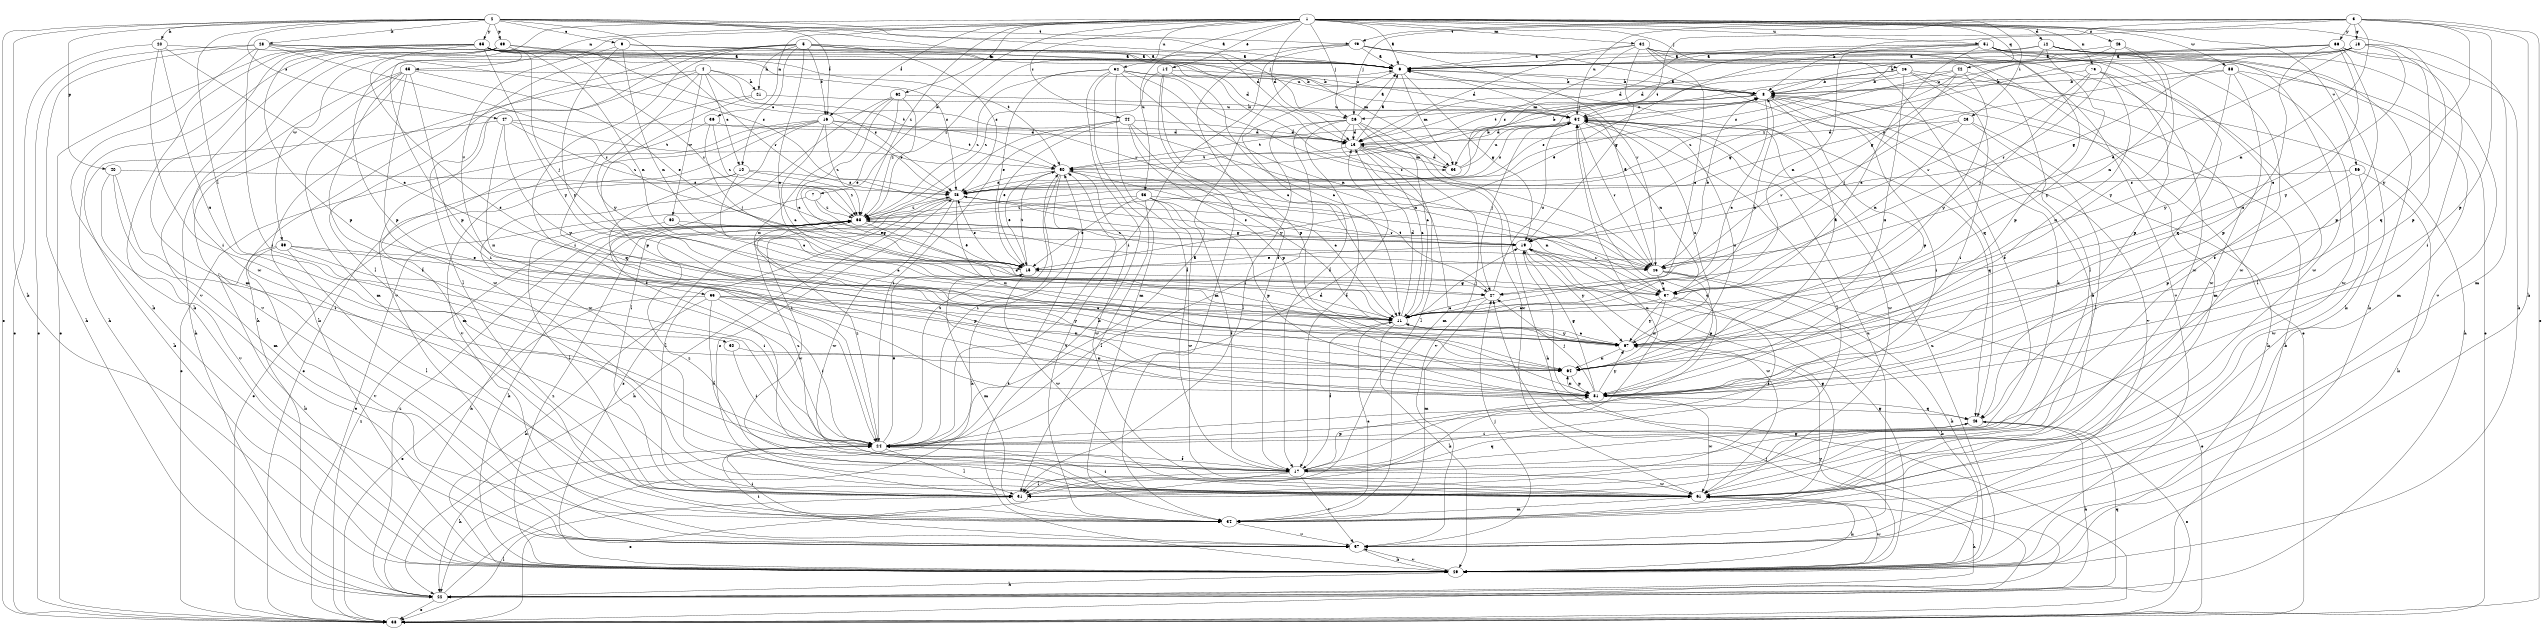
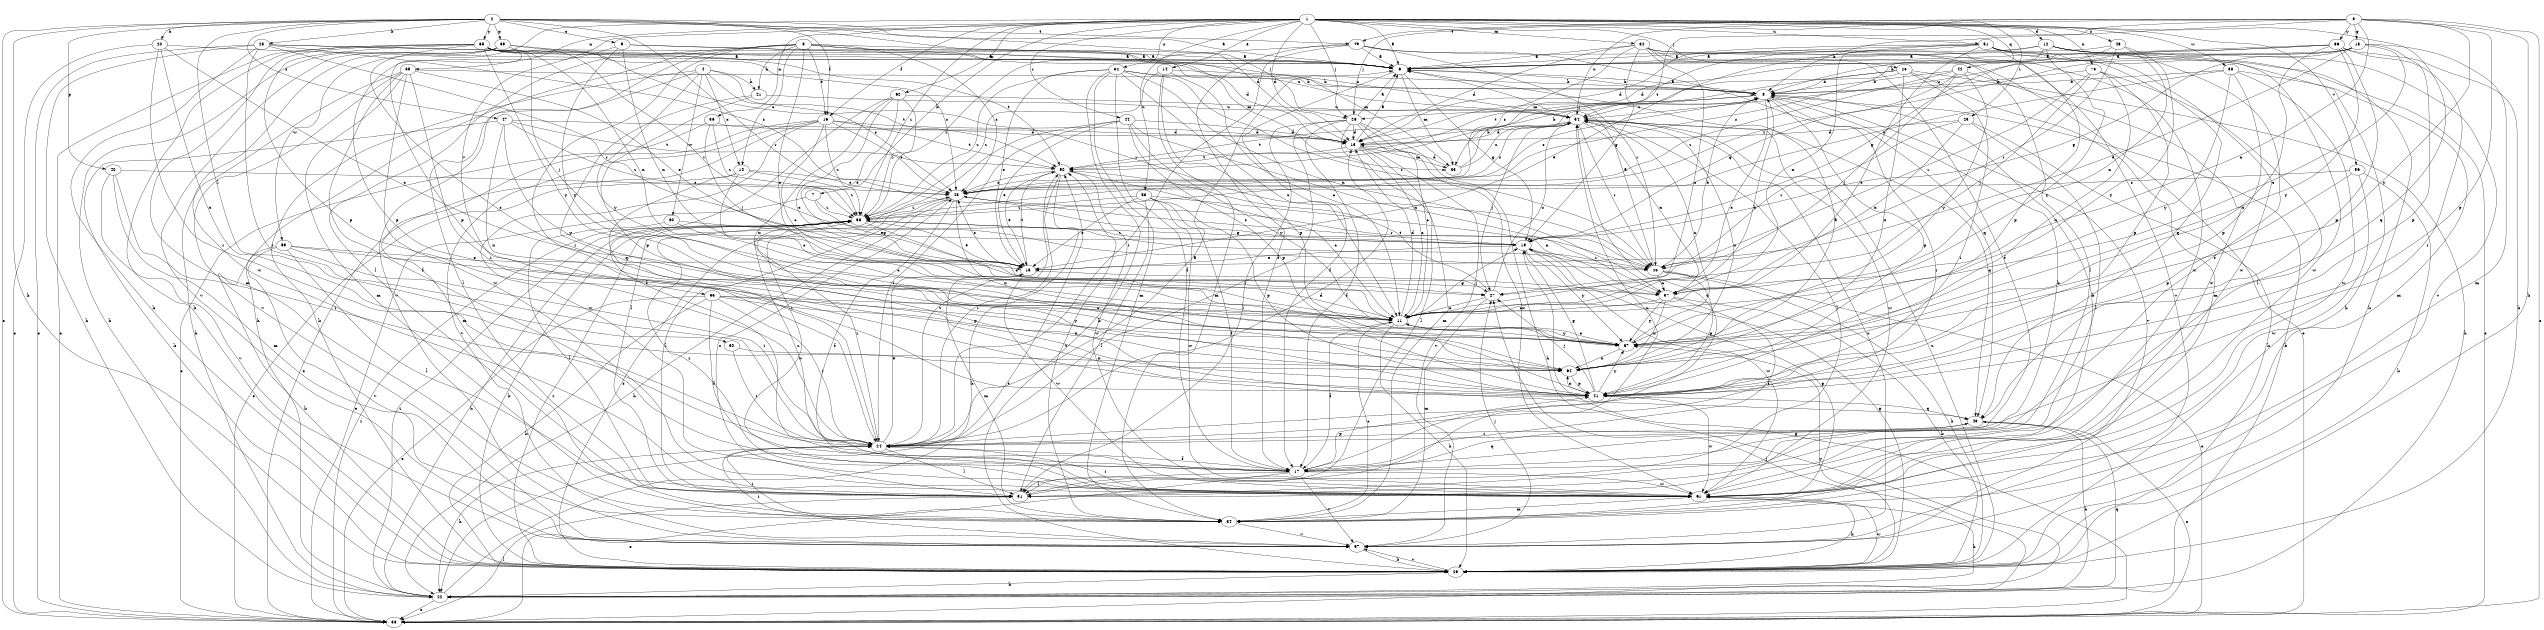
edge "9" -> "33": label "k" -> "m"
edge "48" -> "61": label "w" -> "f"
node "81": label "81" -> "41"
